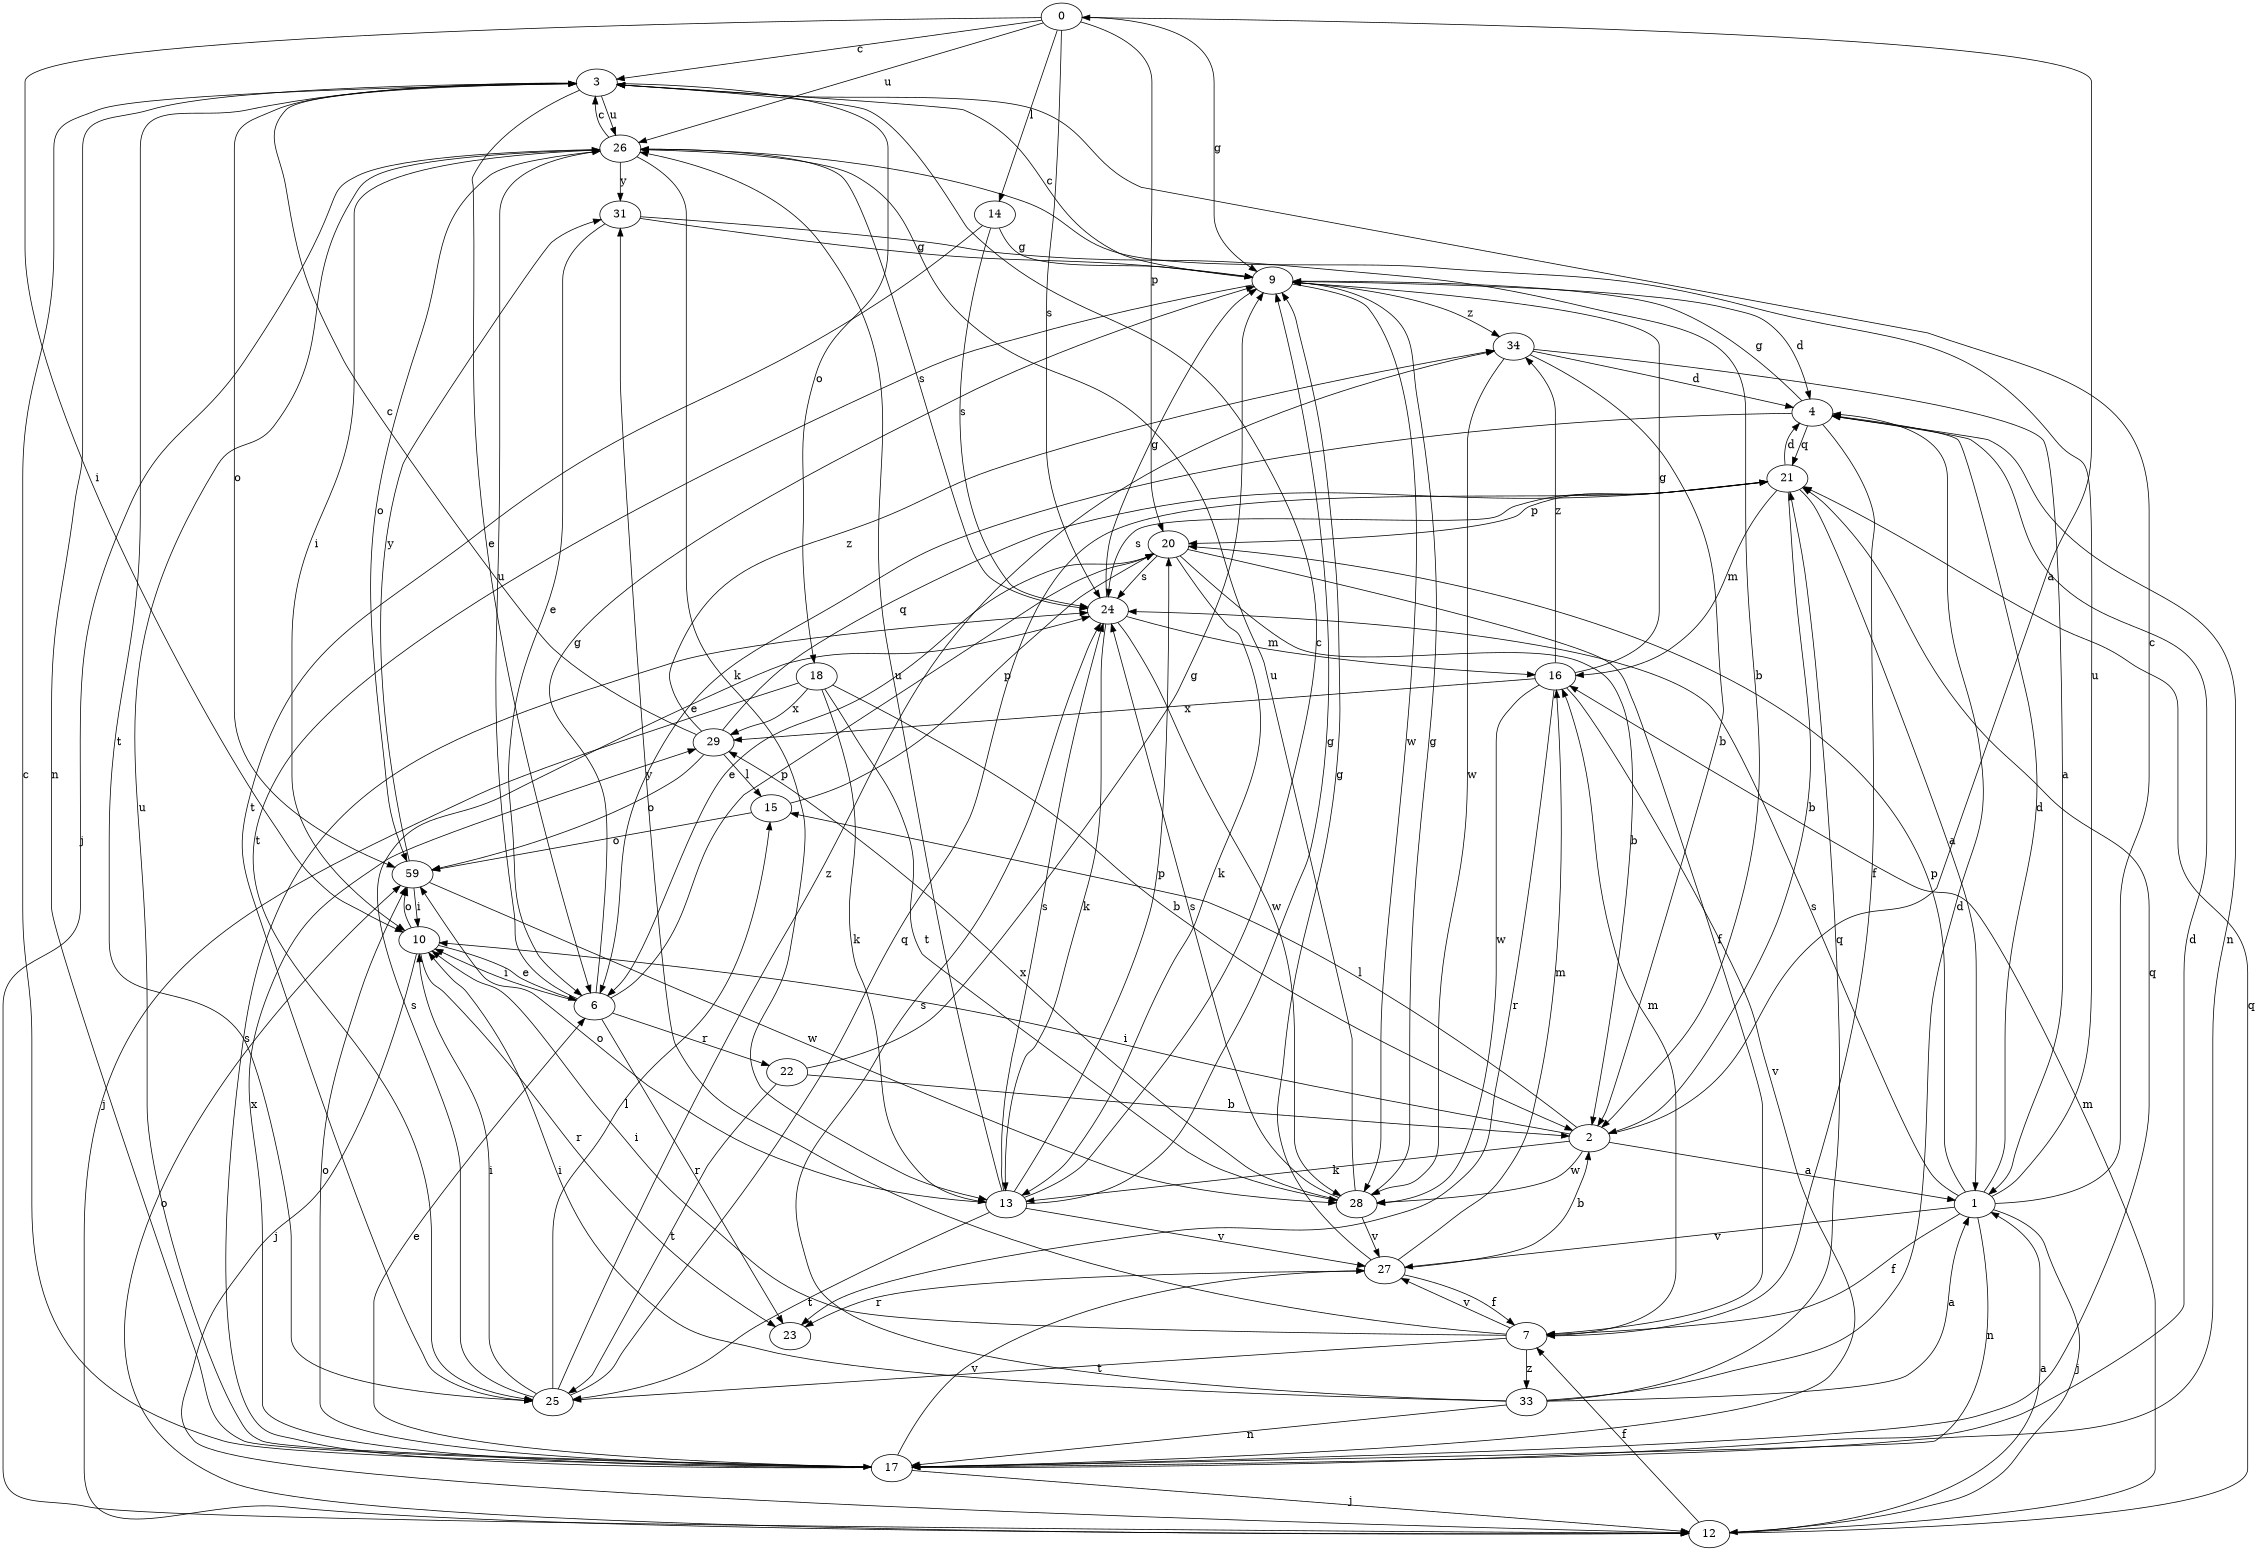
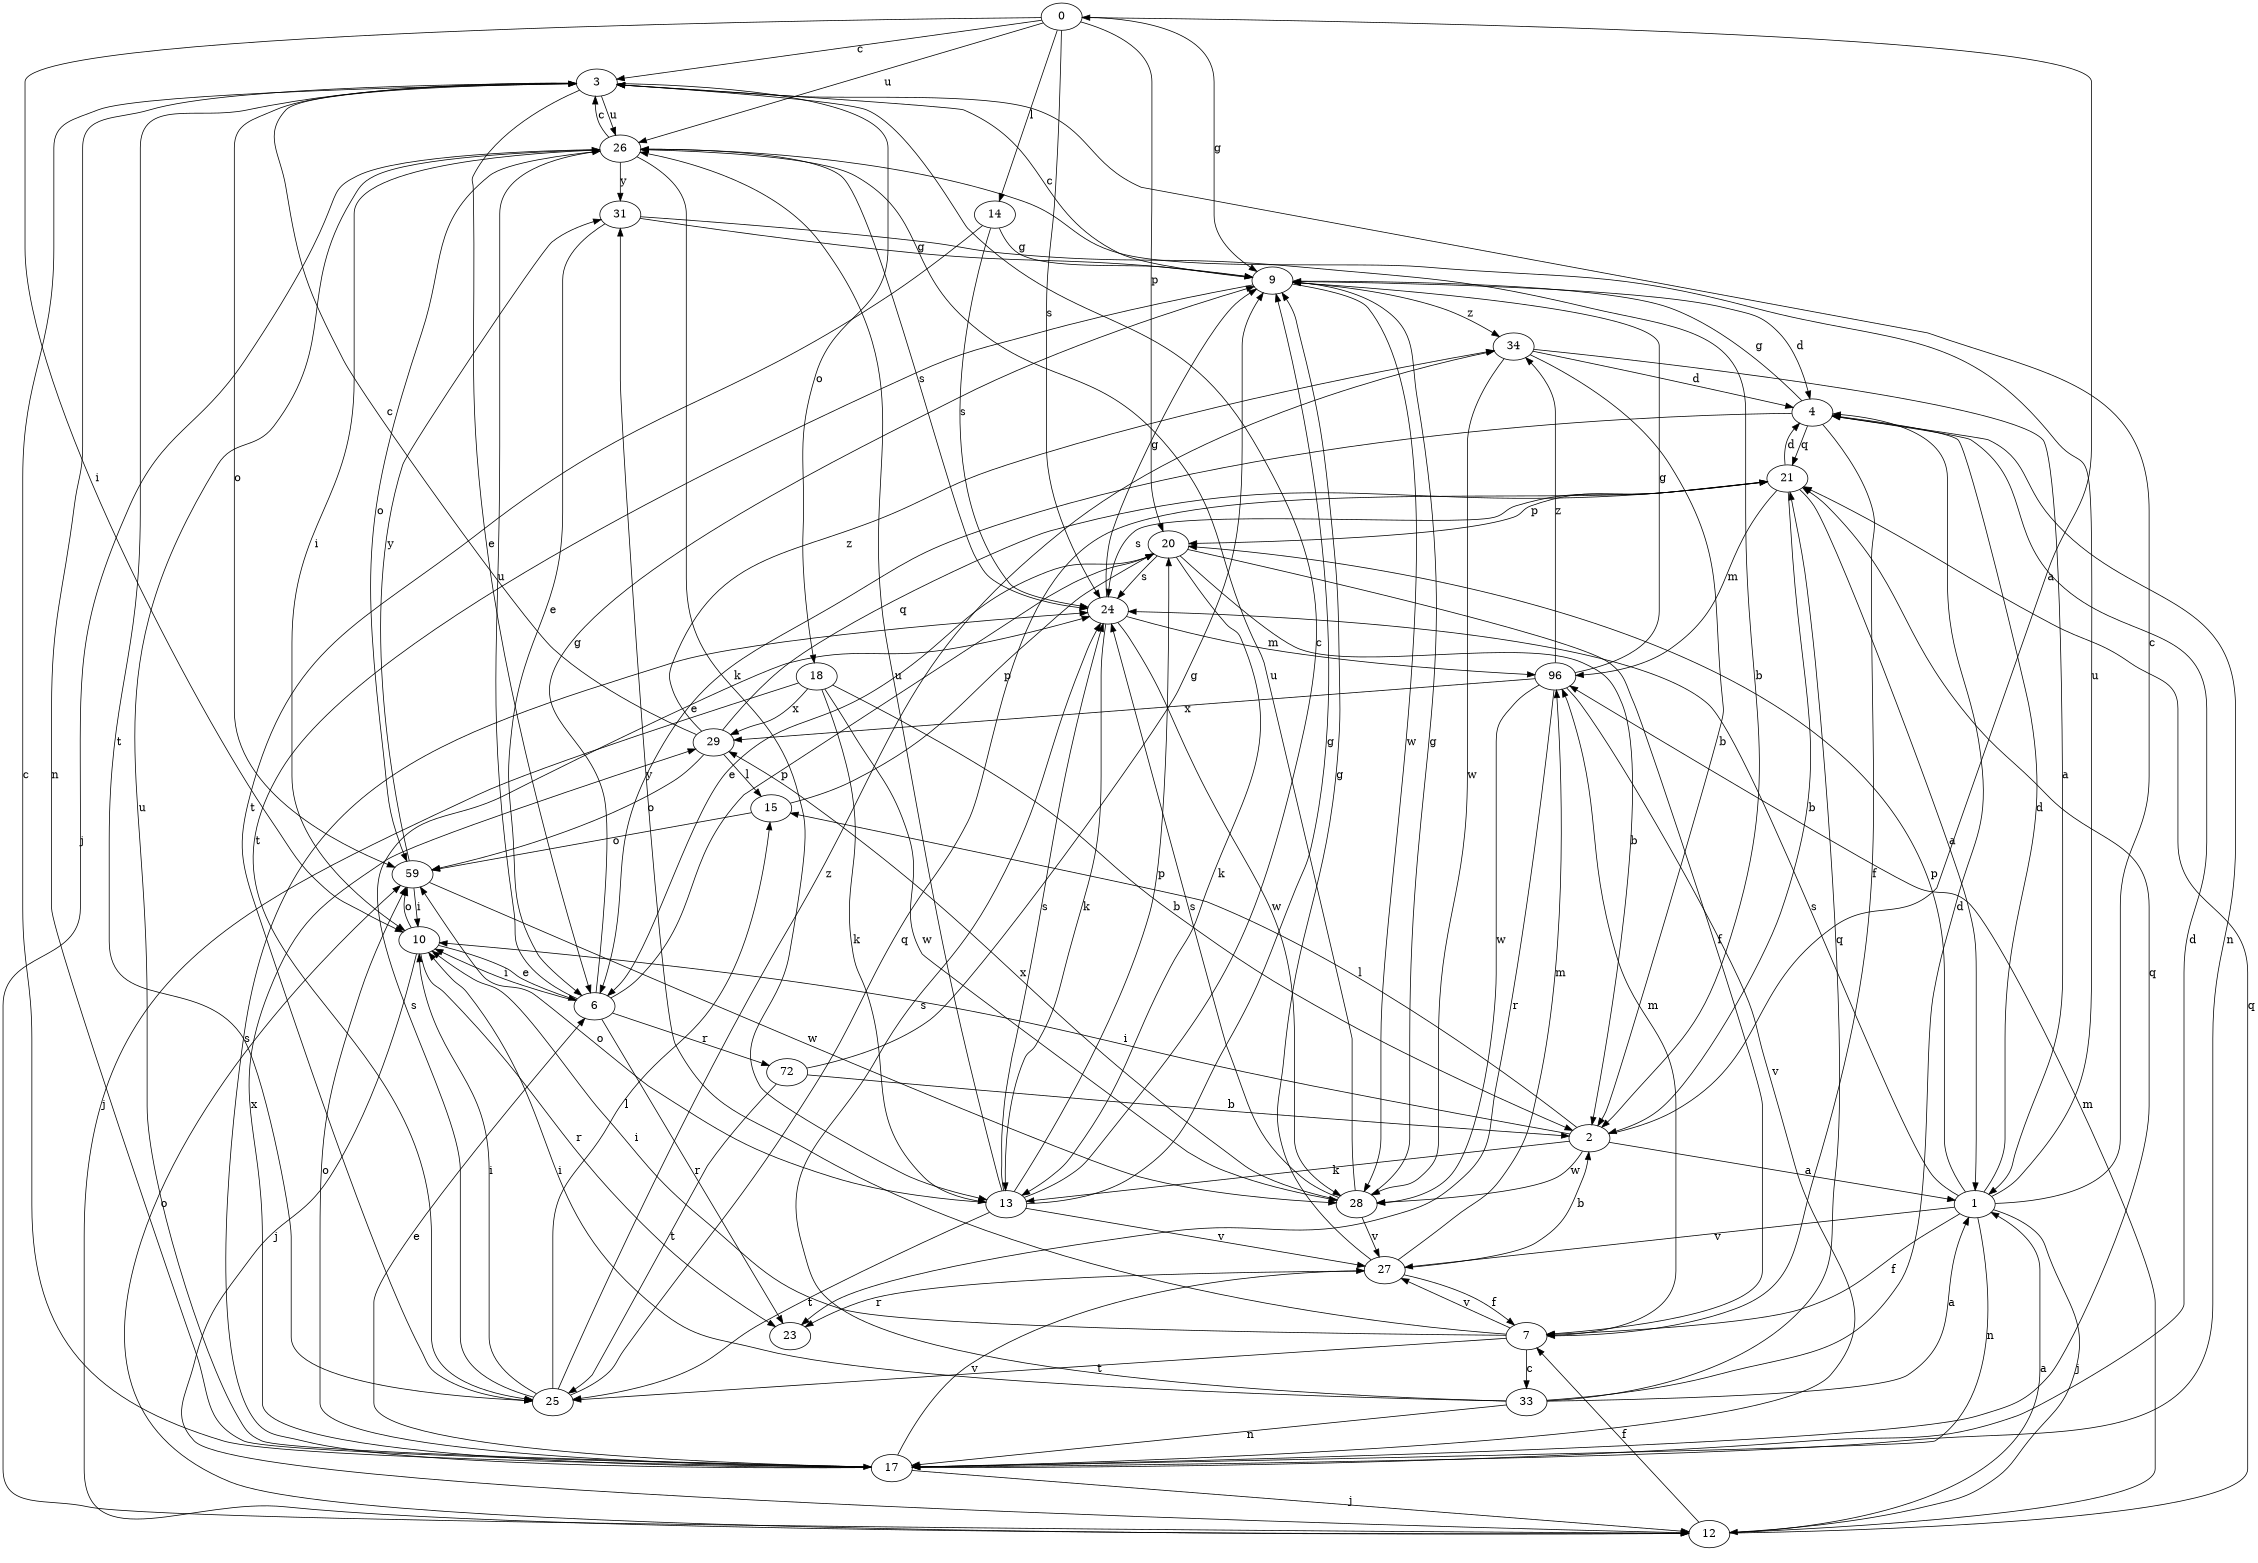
node "16": label "16" -> "96"
edge "18" -> "28": label "t" -> "w"
node "22": label "22" -> "72"
edge "7" -> "33": label "z" -> "c"
